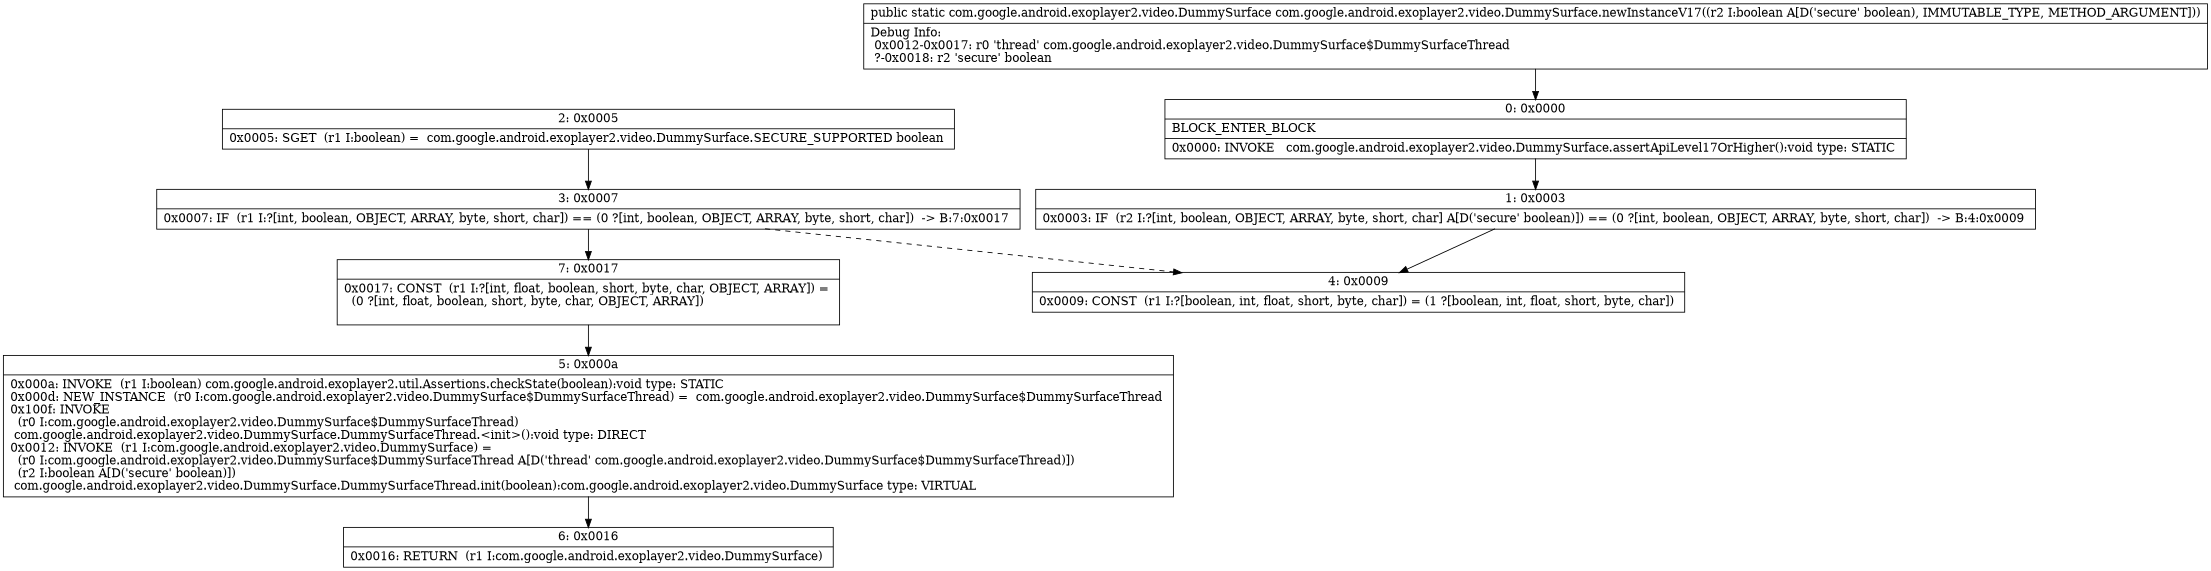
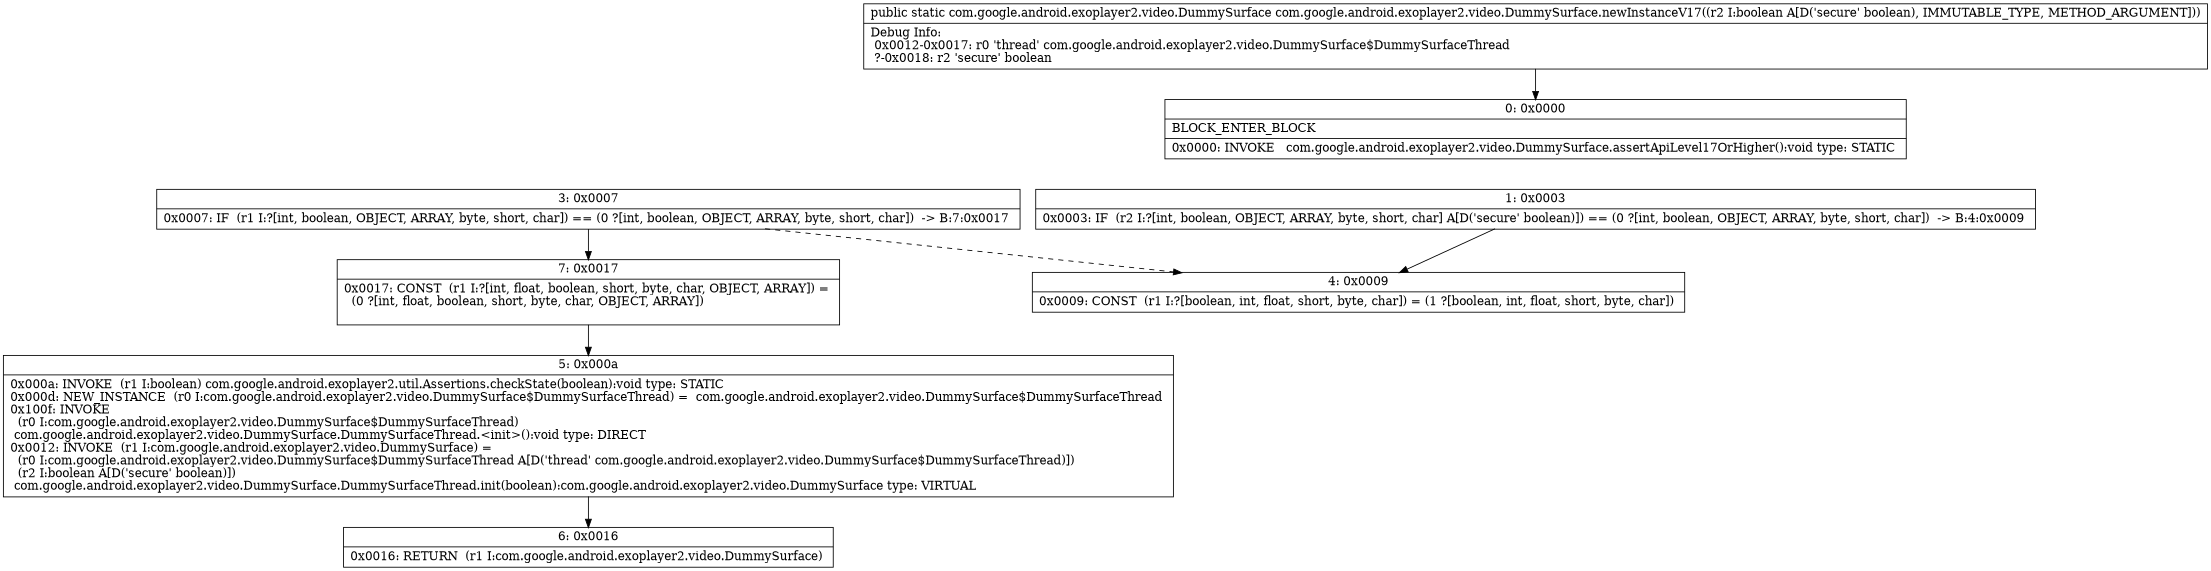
node "2: 0x0005": removed
edge "0: 0x0000" -> "1: 0x0003": removed
